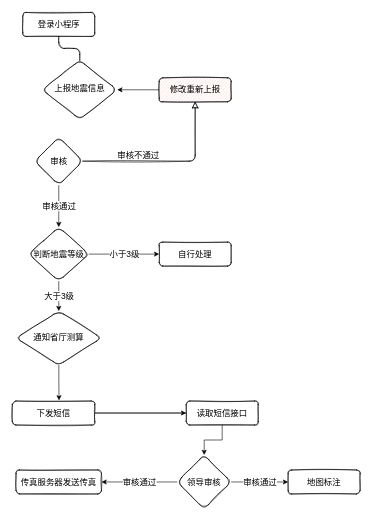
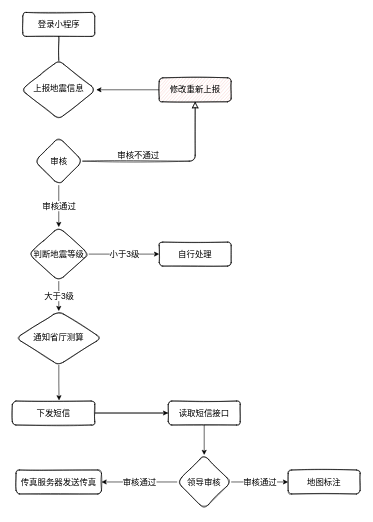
node "上报地震信息": moved (80, 90) -> (59, 90)
node "读取短信接口": moved (222, 413) -> (204, 413)
